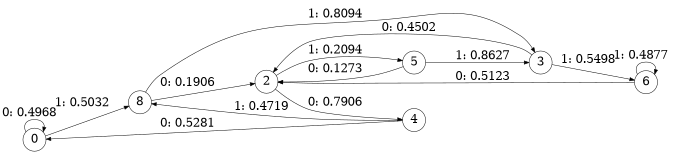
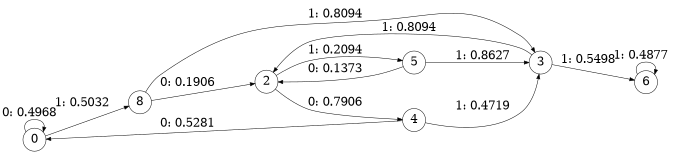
edge "3" -> "2": label "0: 0.4502   " -> "1: 0.8094   "
edge "5" -> "2": label "0: 0.1273   " -> "0: 0.1373   "
edge "6" -> "2": removed, label "0: 0.5123"
edge "4" -> "8": now "4" -> "3"
